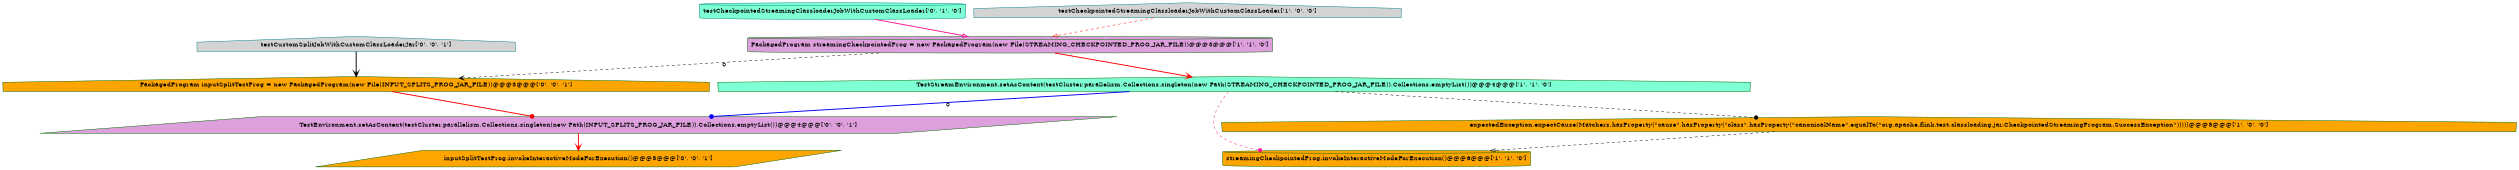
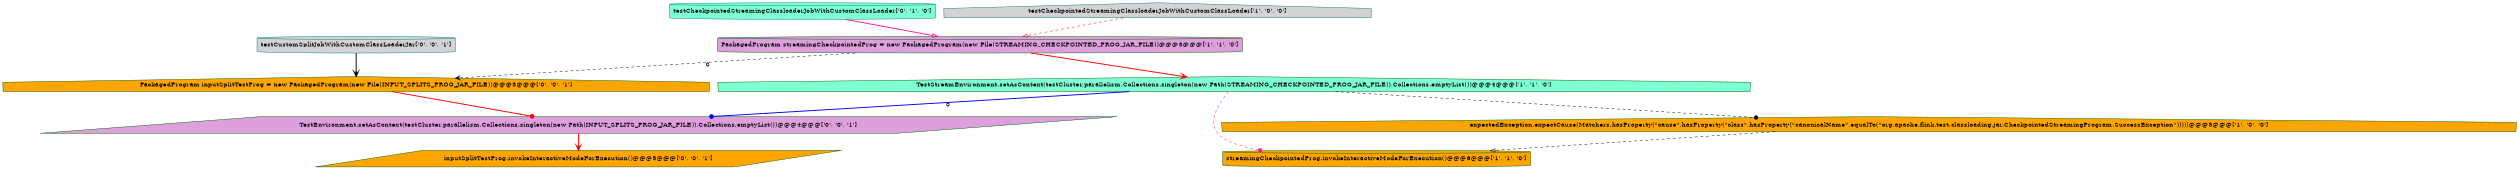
node "testCustomSplitJobWithCustomClassLoaderJar['0', '0', '1']": shape house -> cylinder
